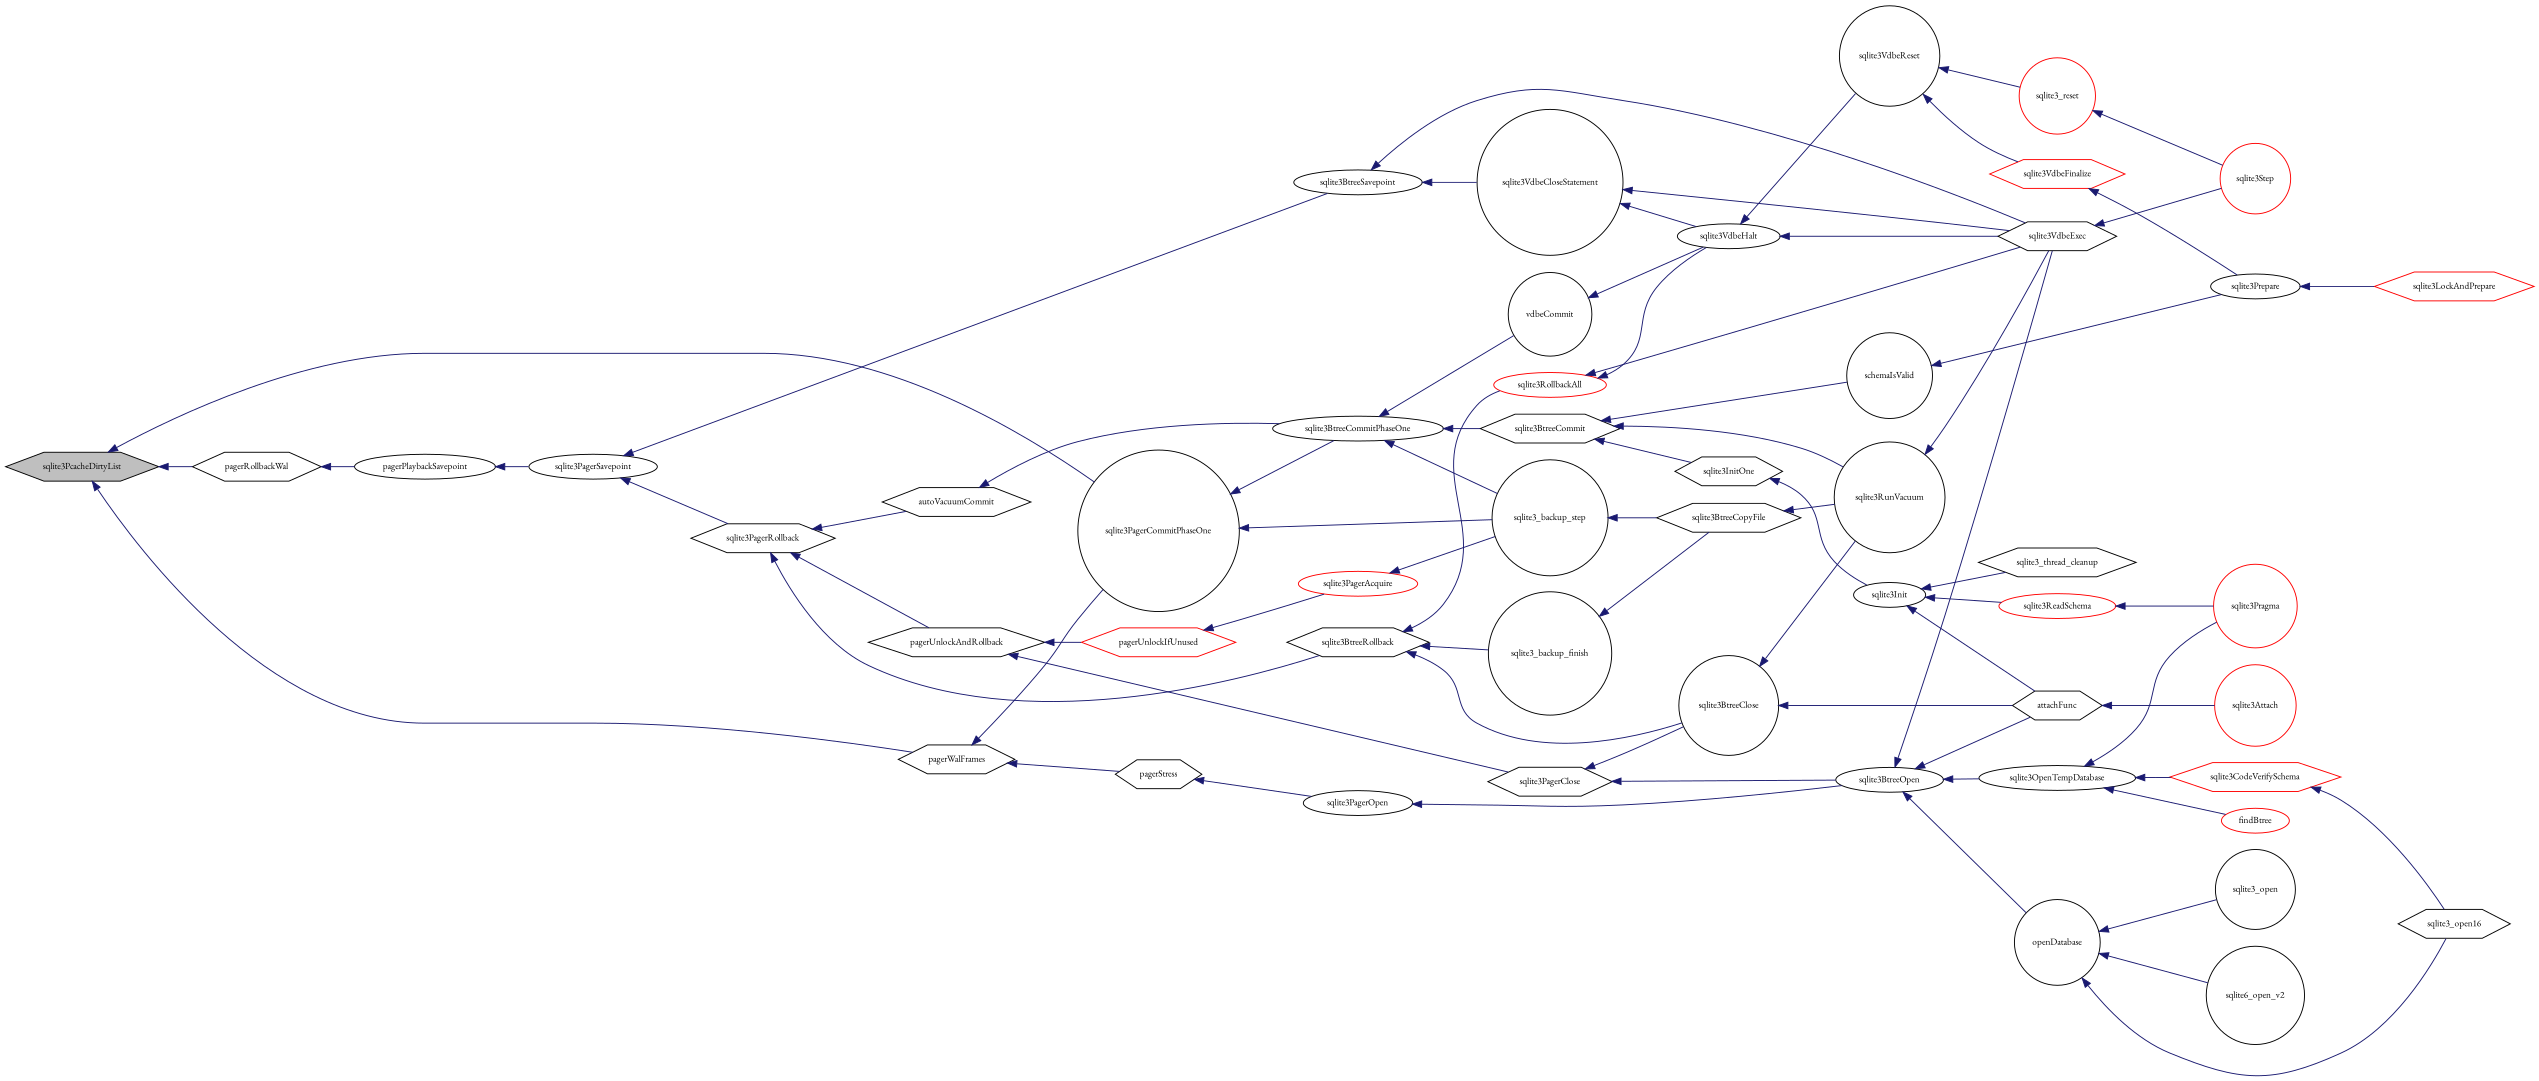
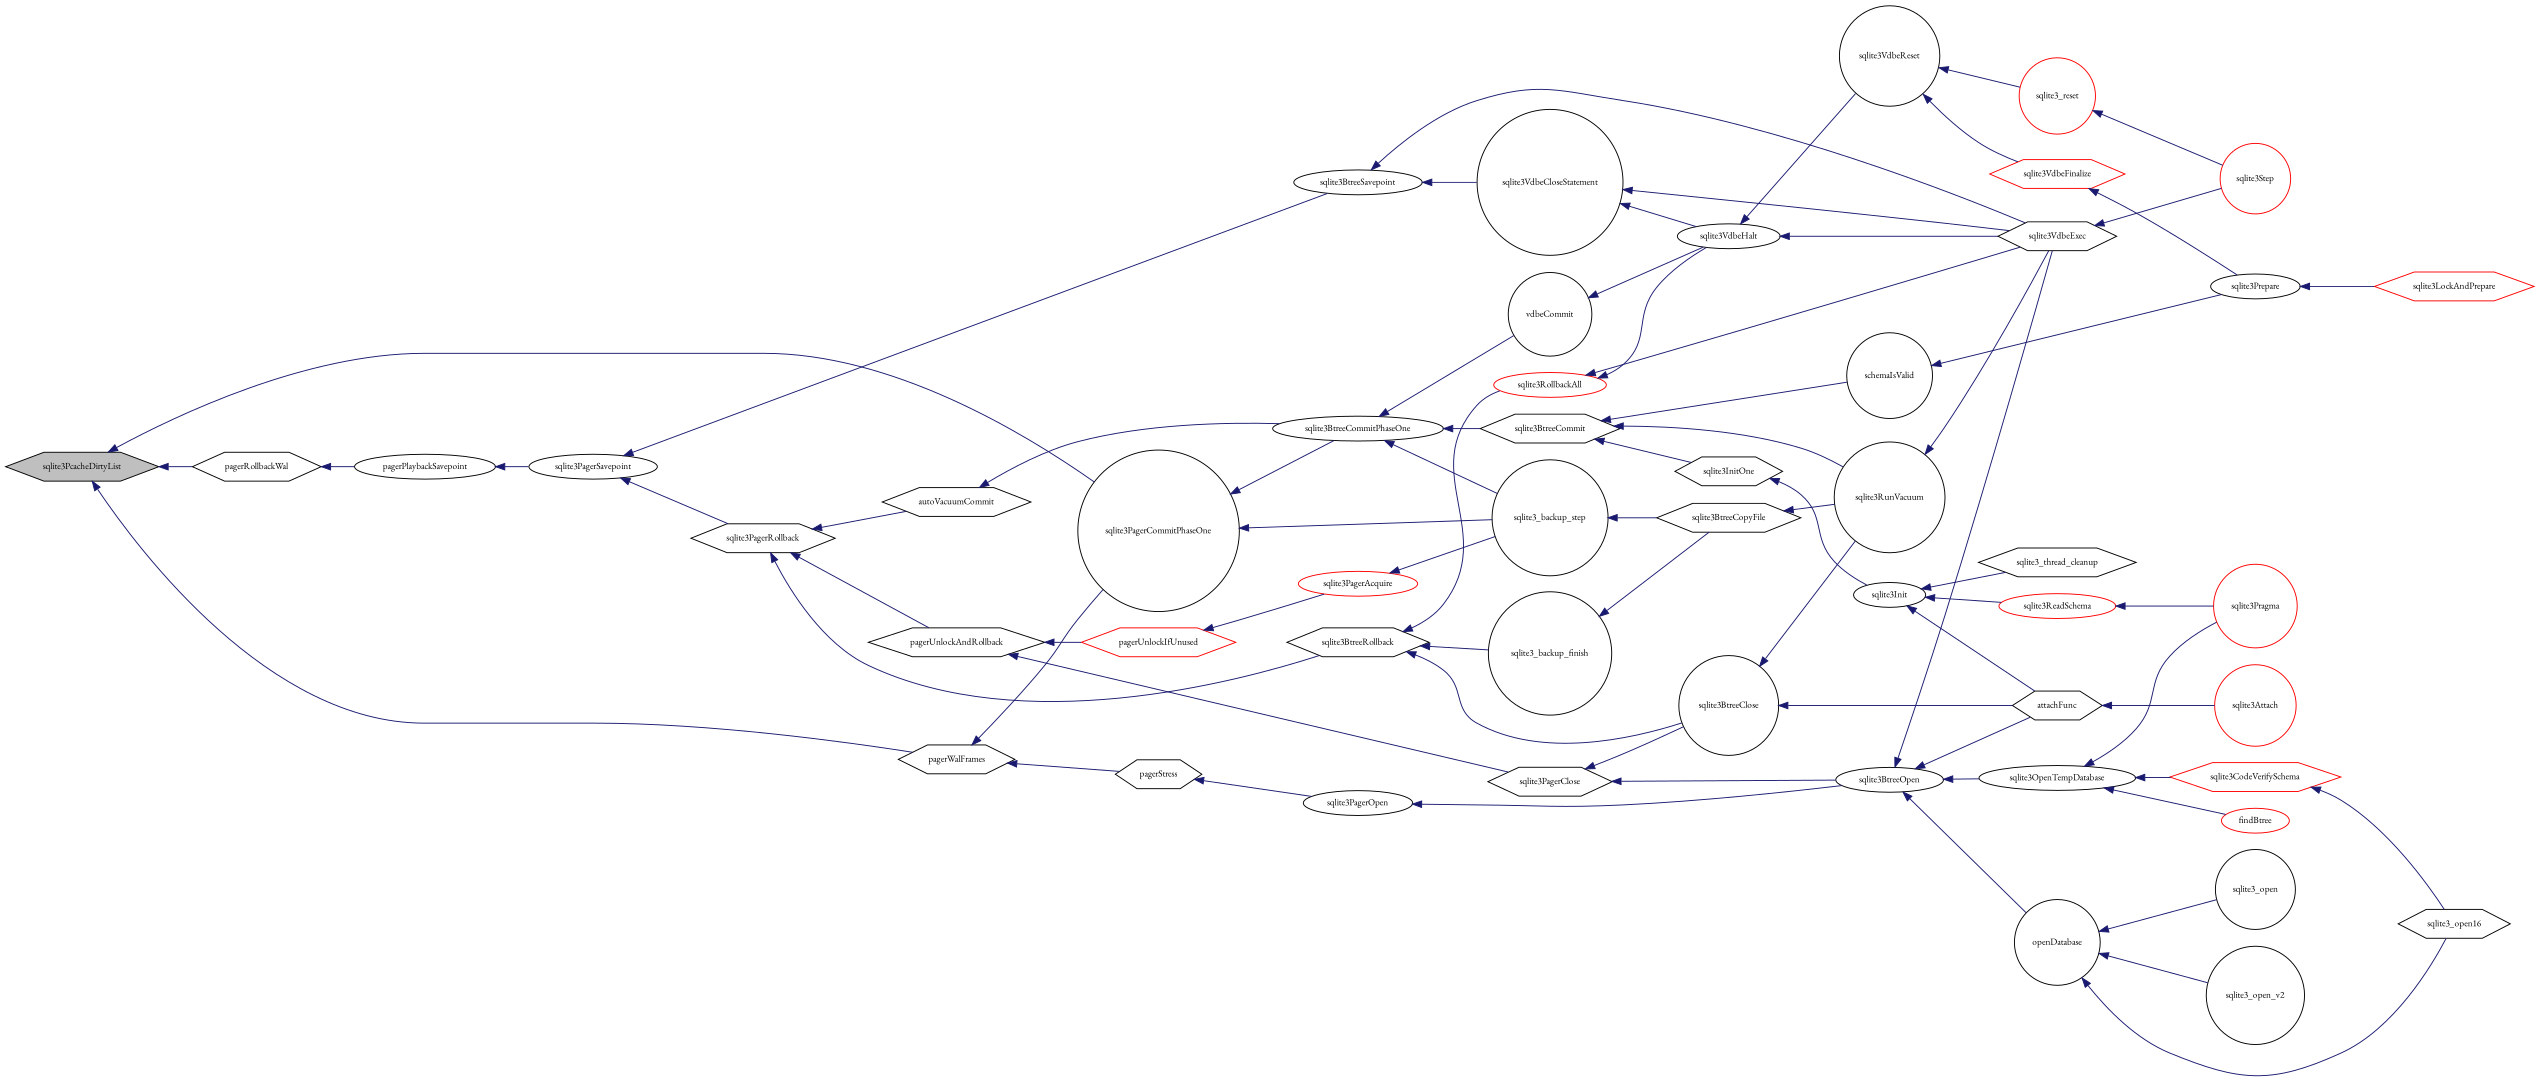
node "sqlite6_open_v2": label "sqlite6_open_v2" -> "sqlite3_open_v2"
